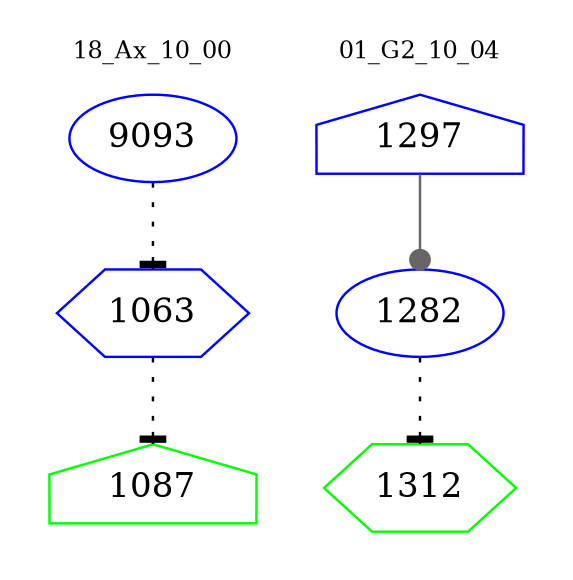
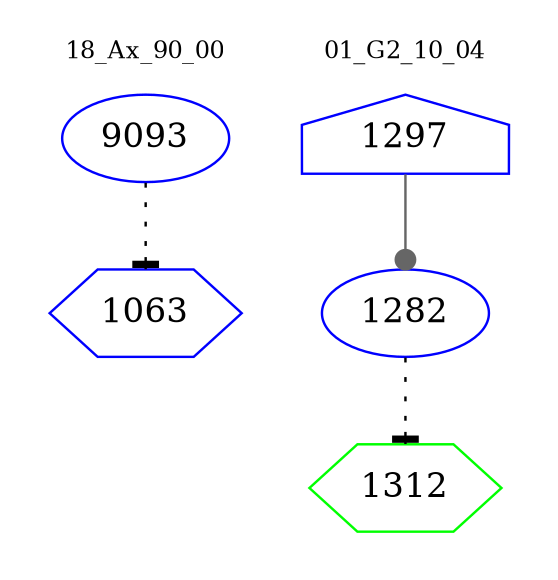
cluster "18_Ax_10_00": label "18_Ax_10_00" -> "18_Ax_90_00"
node "1087": removed
